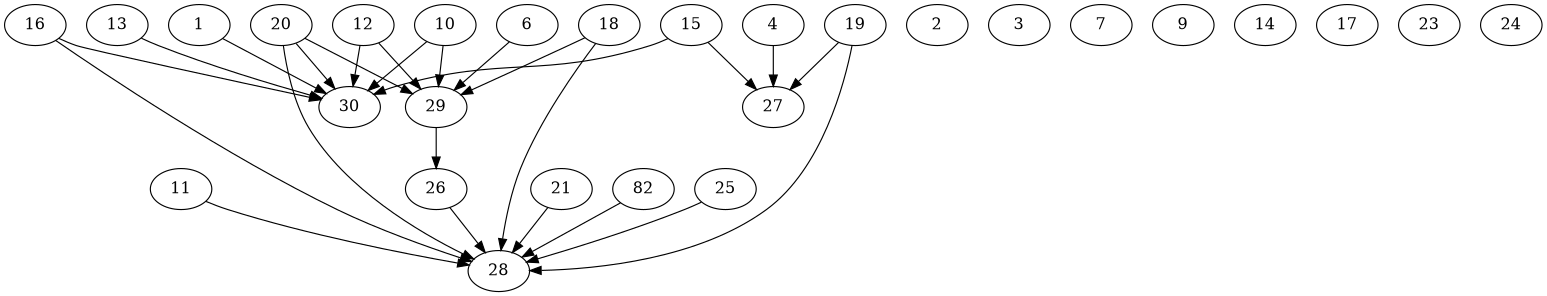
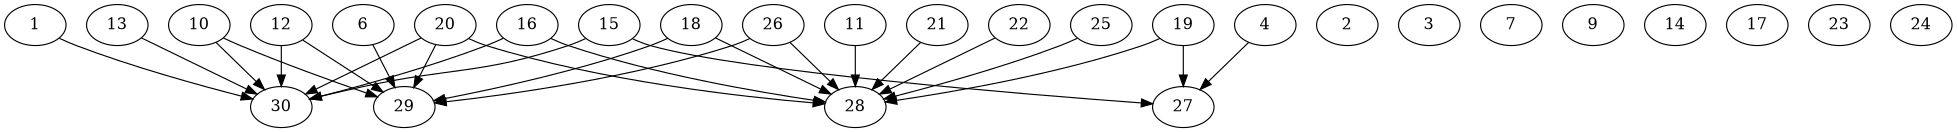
edge "29" -> "26": reversed
node "82": label "82" -> "22"
